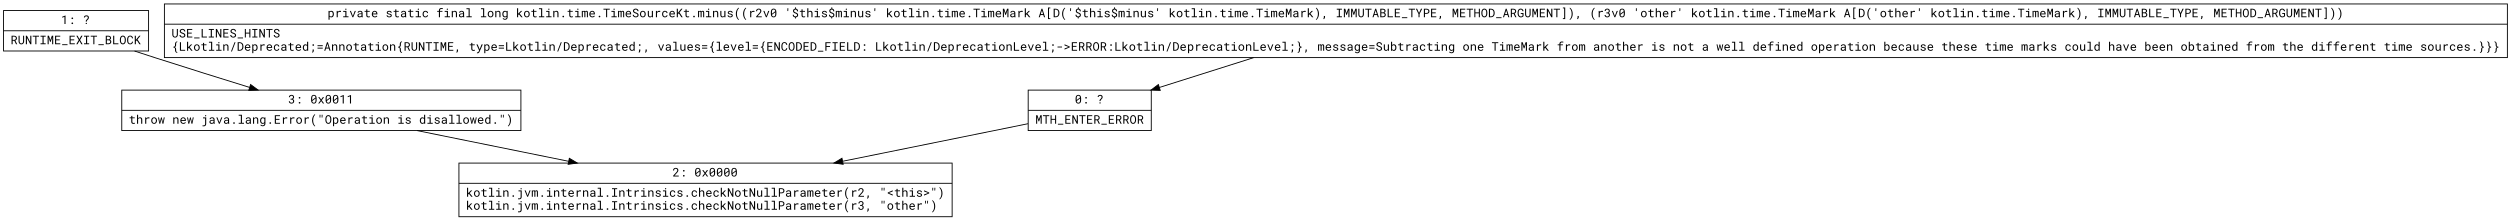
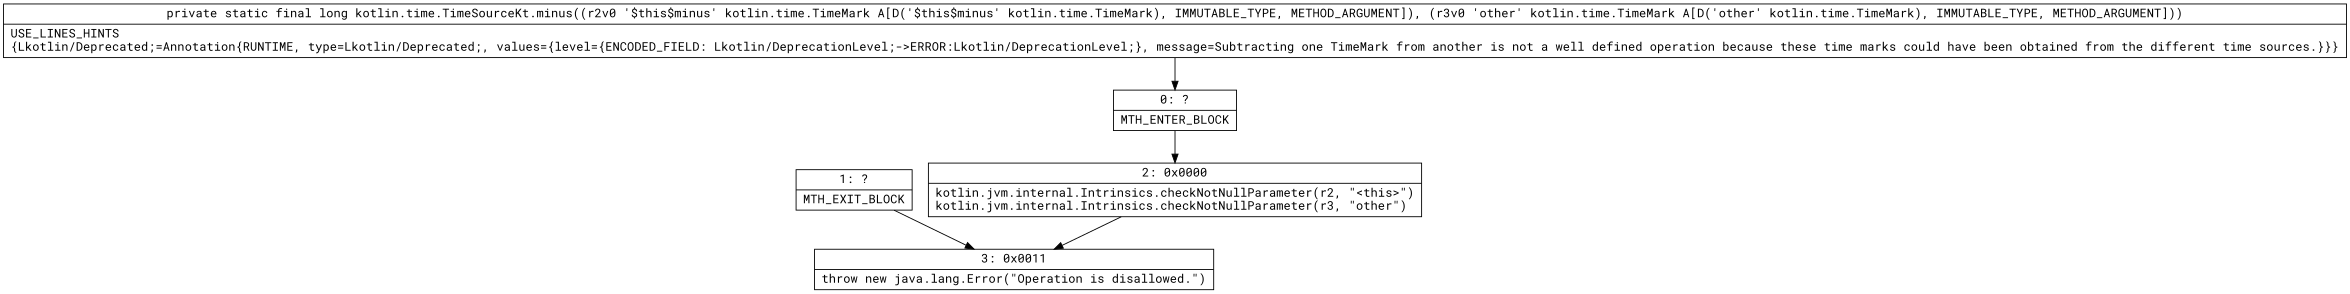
node "1: ?": text "RUNTIME_EXIT_BLOCK" -> "MTH_EXIT_BLOCK"
node "0: ?": text "MTH_ENTER_ERROR" -> "MTH_ENTER_BLOCK"
edge "3: 0x0011" -> "2: 0x0000": reversed
